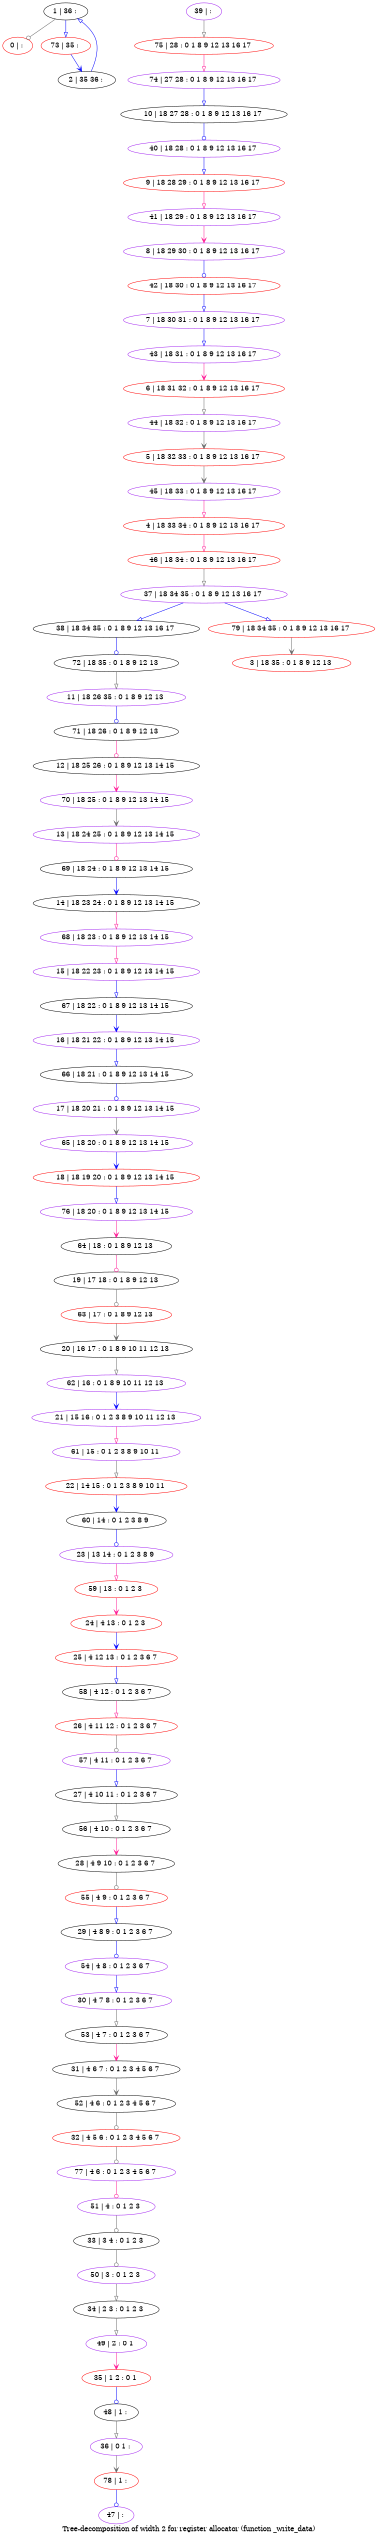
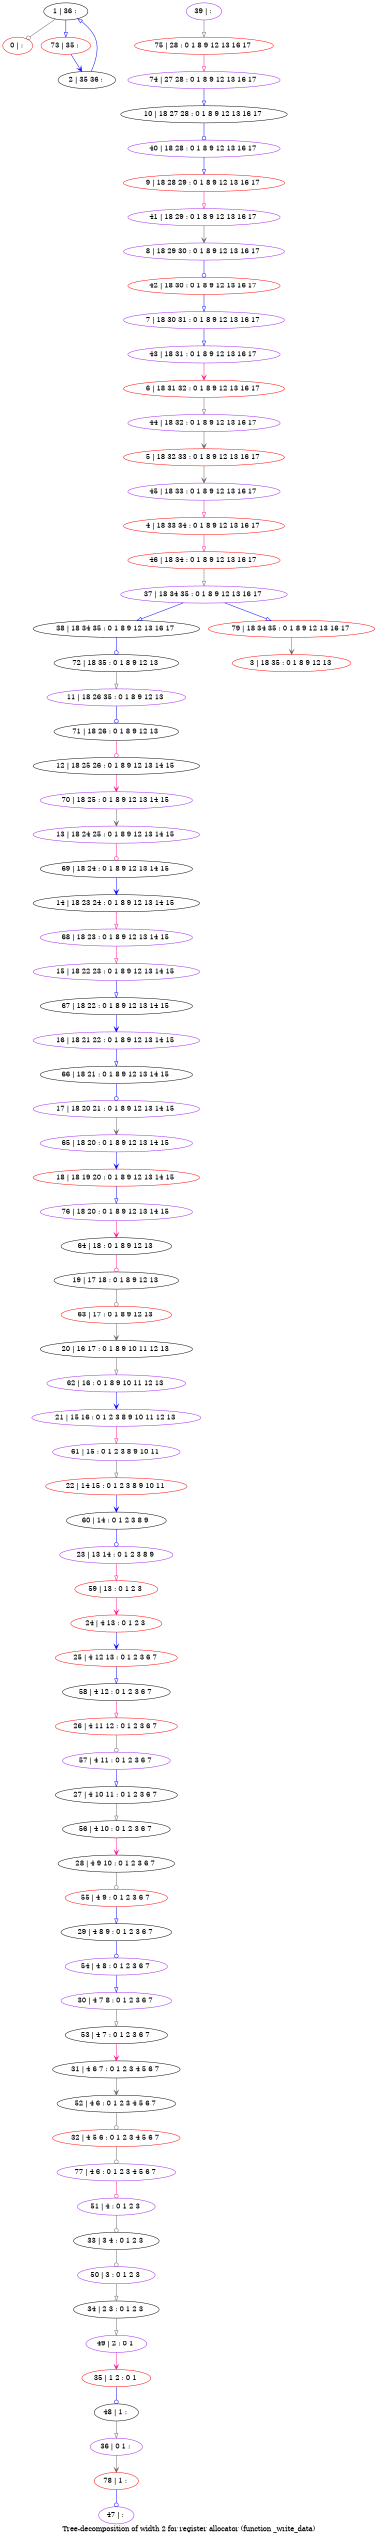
edge "41 | 18 29 : 0 1 8 9 12 13 16 17" -> "8 | 18 29 30 : 0 1 8 9 12 13 16 17": color deeppink -> gray40
